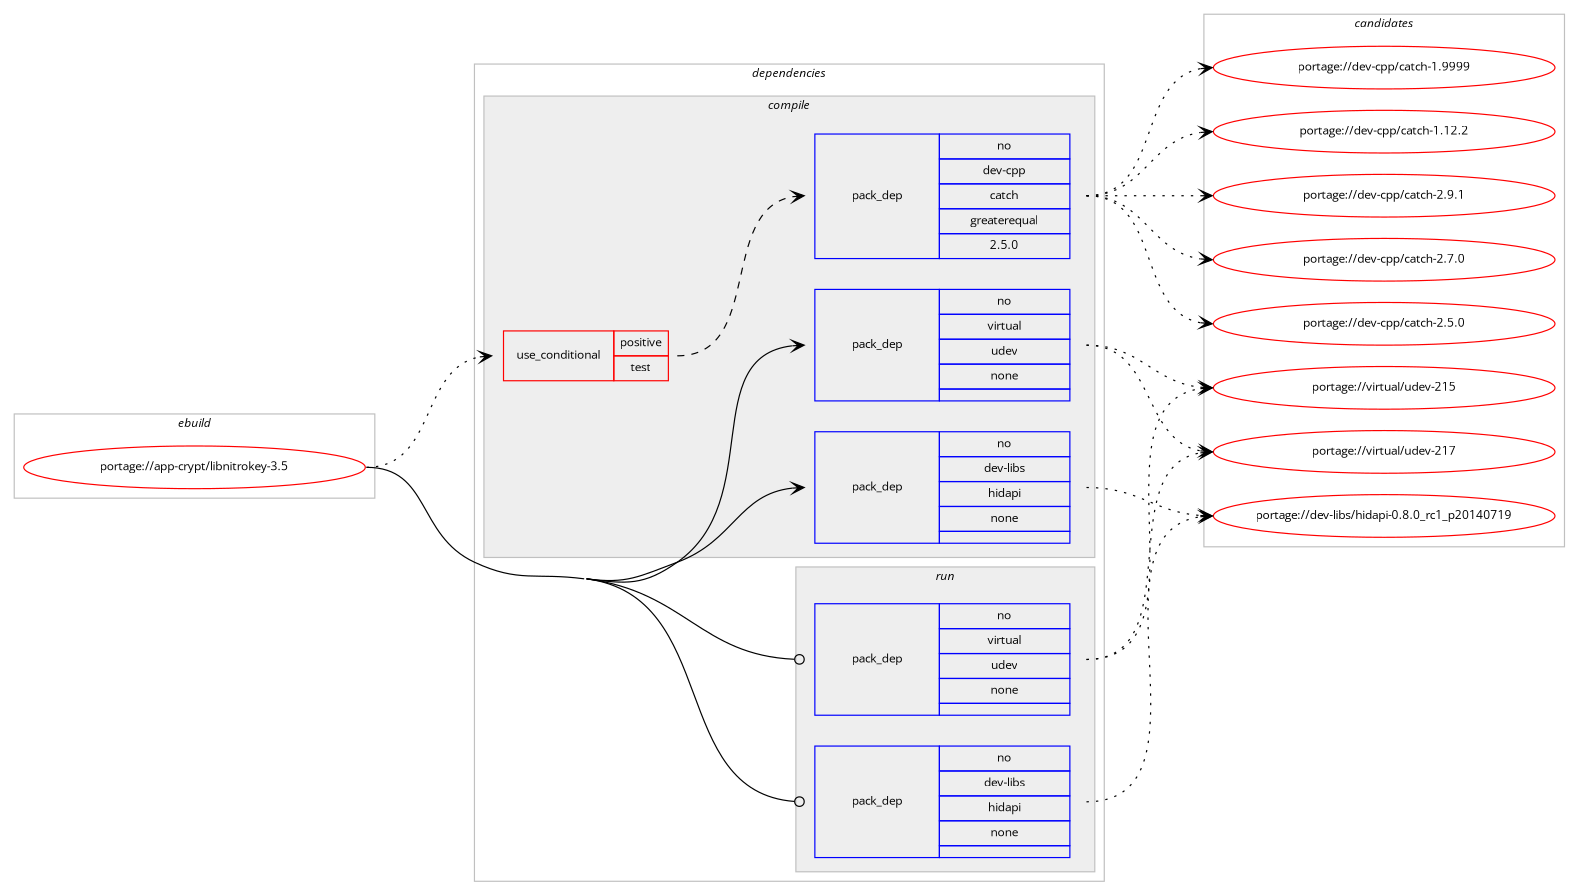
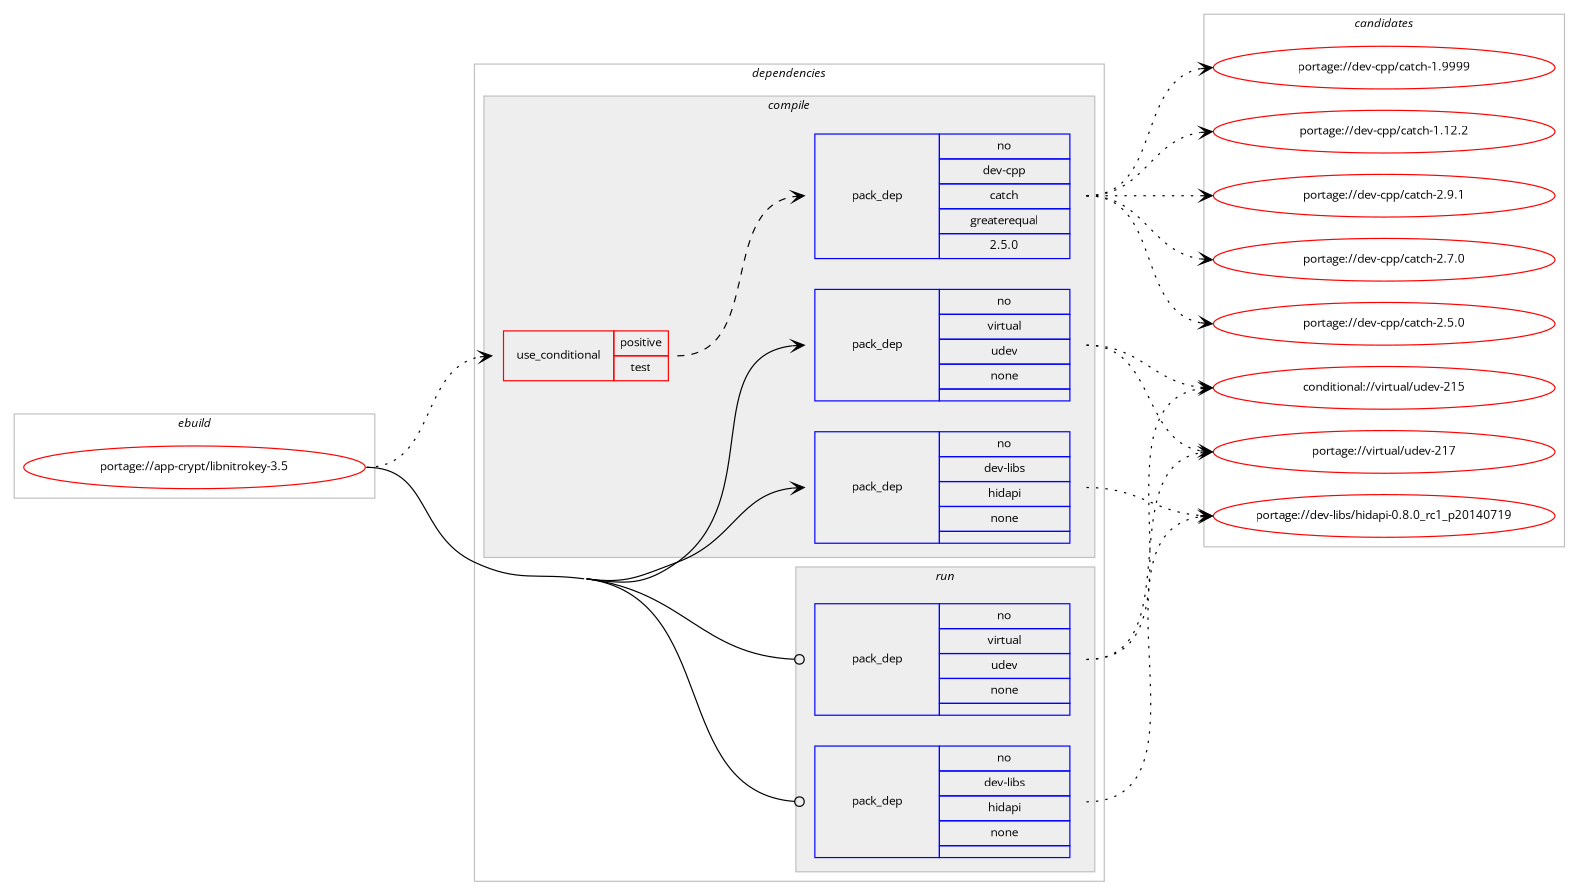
node "portage://virtual/udev-215": label "portage://virtual/udev-215" -> "conditional://virtual/udev-215"
